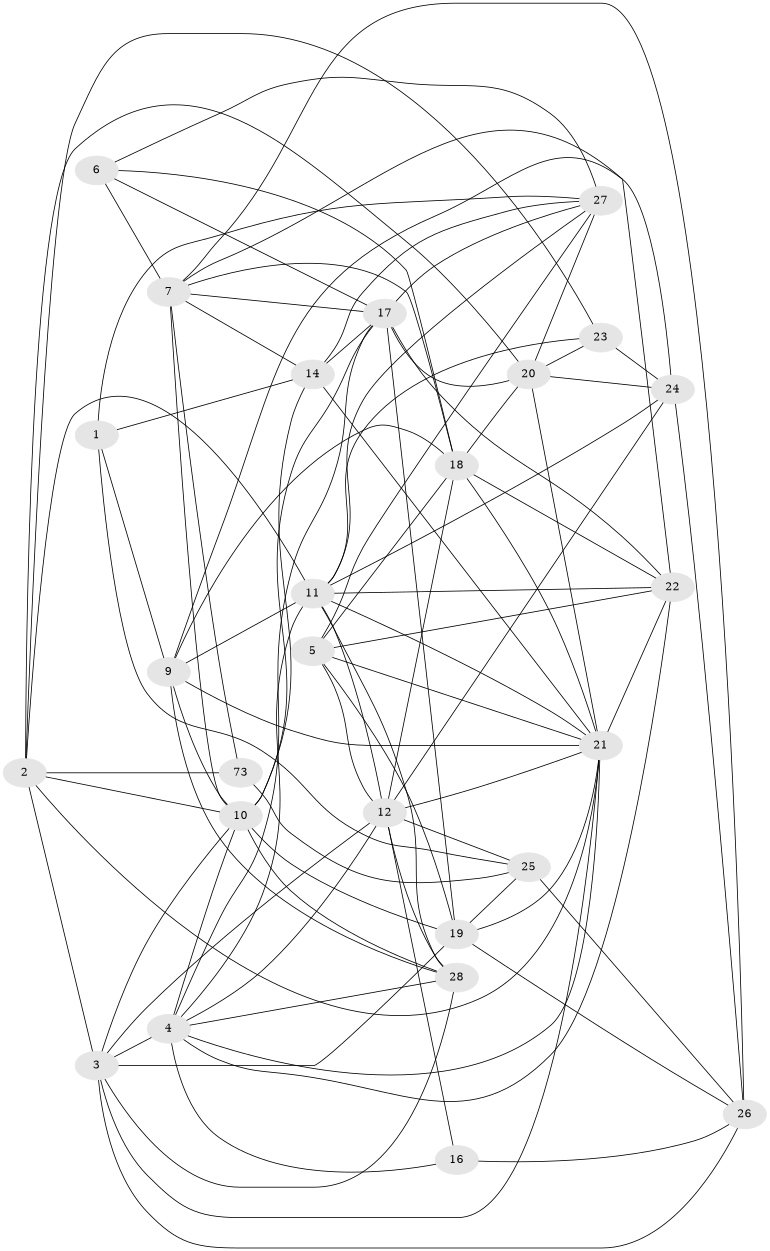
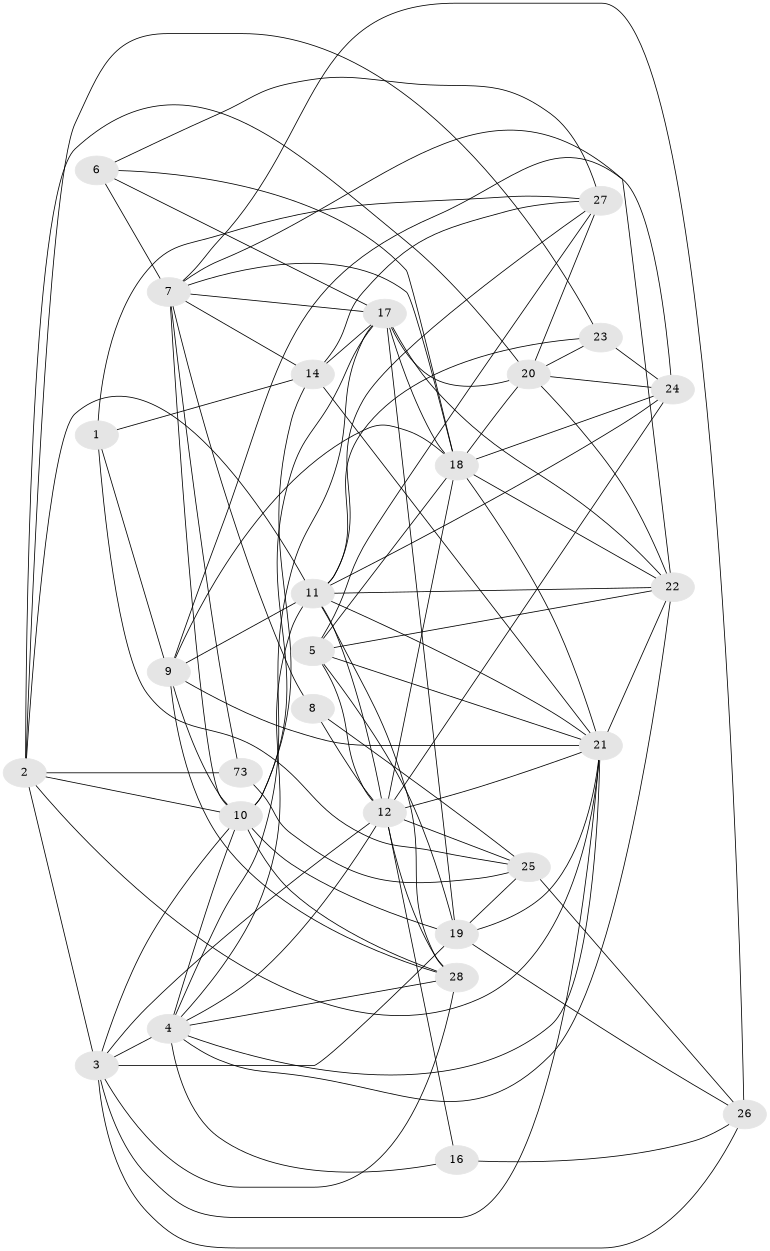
edge "27" -- "17": now "18" -- "17"
edge "20" -- "21": now "20" -- "22"
node "8": added
edge "24" -- "26": now "24" -- "18"
